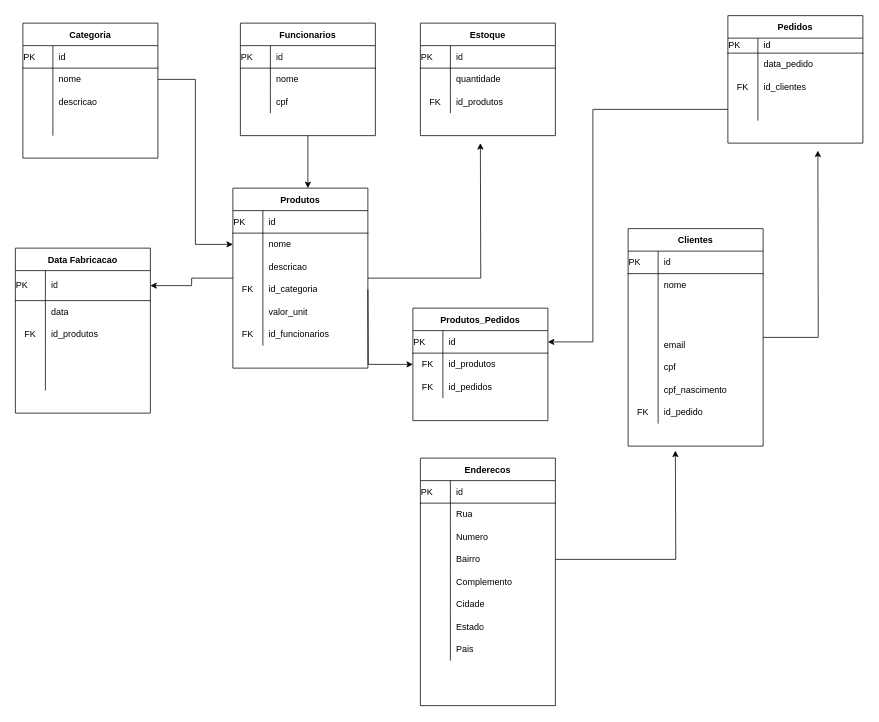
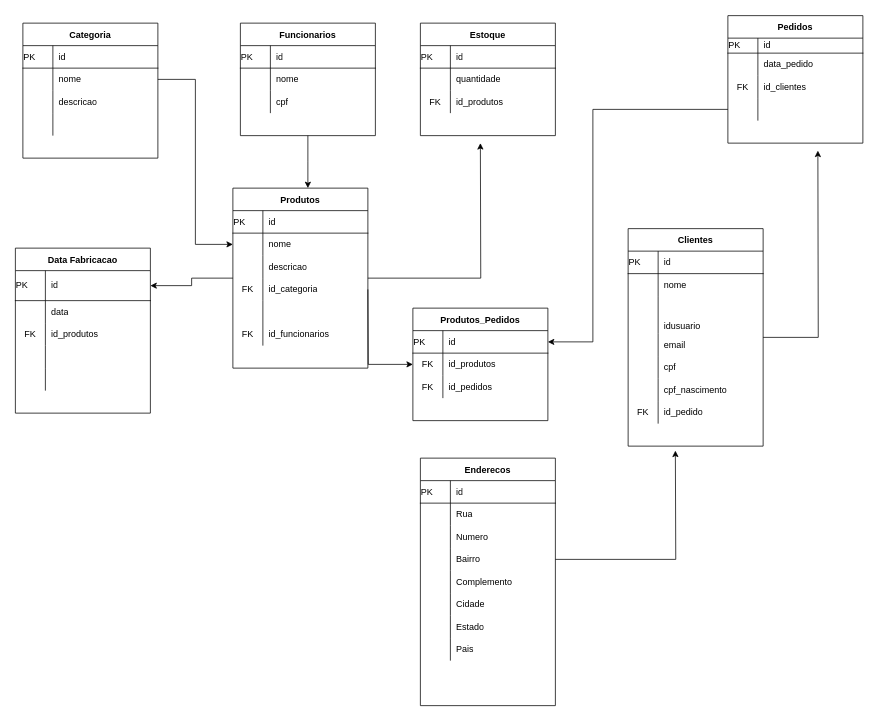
node "valor_unit": removed
node "idusuario": added
